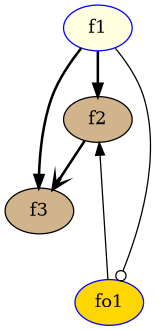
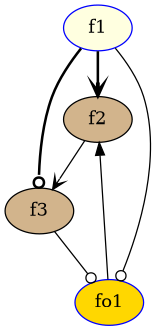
edge "f1" -> "f2": arrowhead normal -> vee
edge "f1" -> "f3": arrowhead normal -> odot
edge "f2" -> "f3": style bold -> solid
edge "f3" -> "fo1": added
